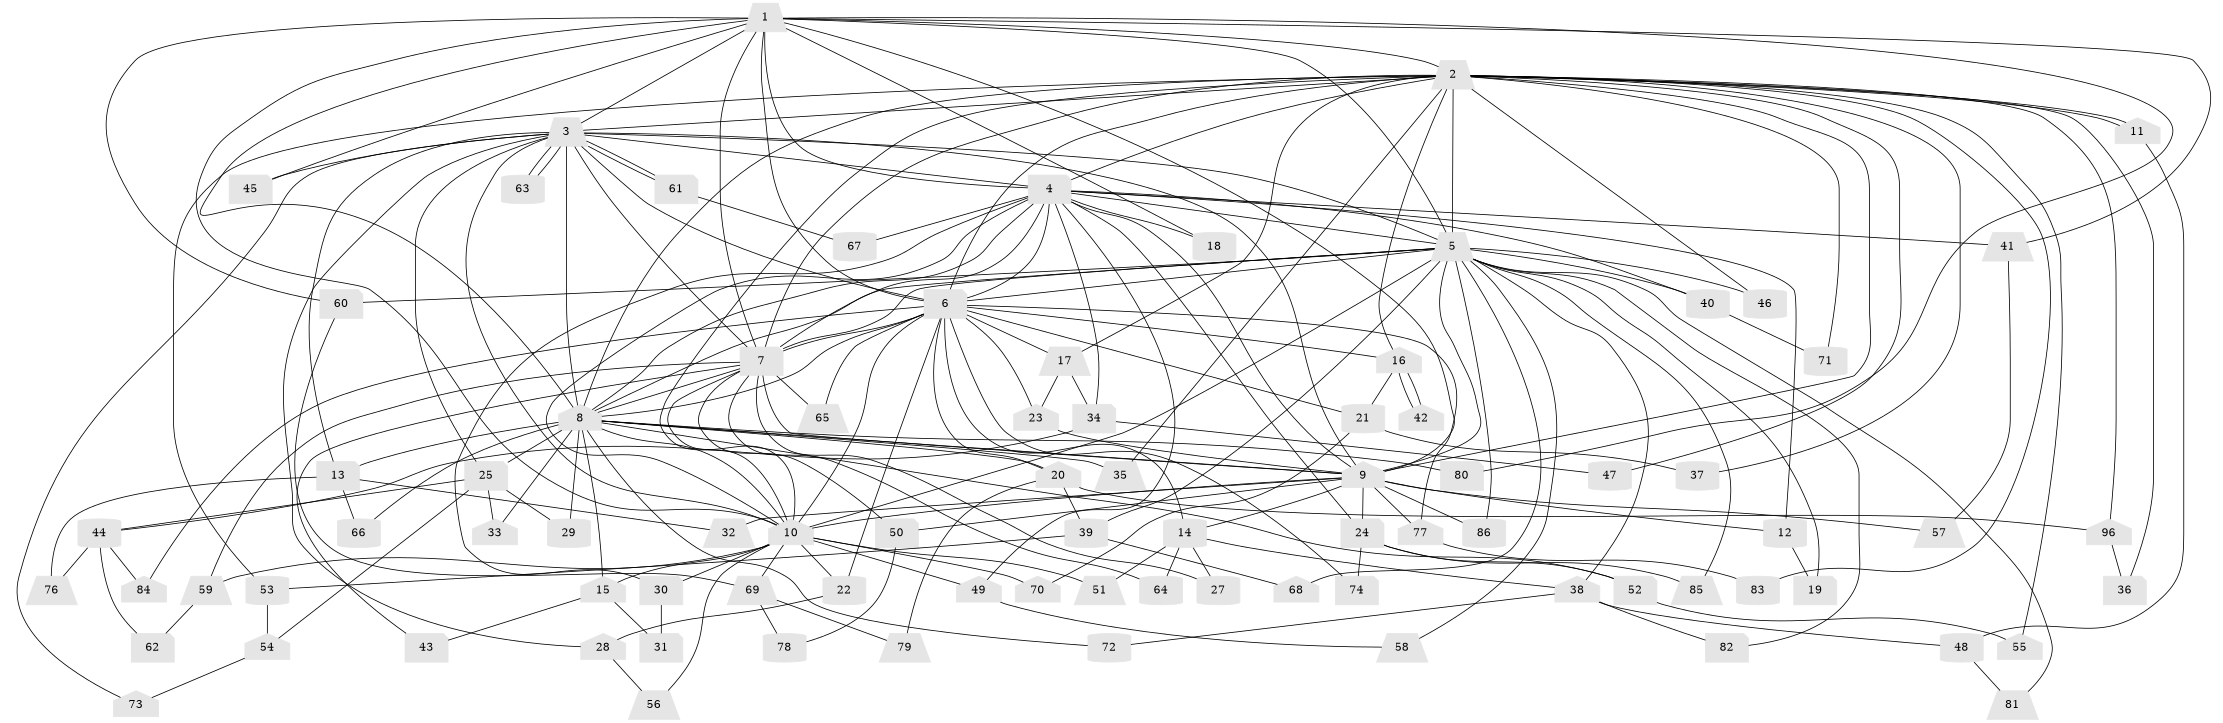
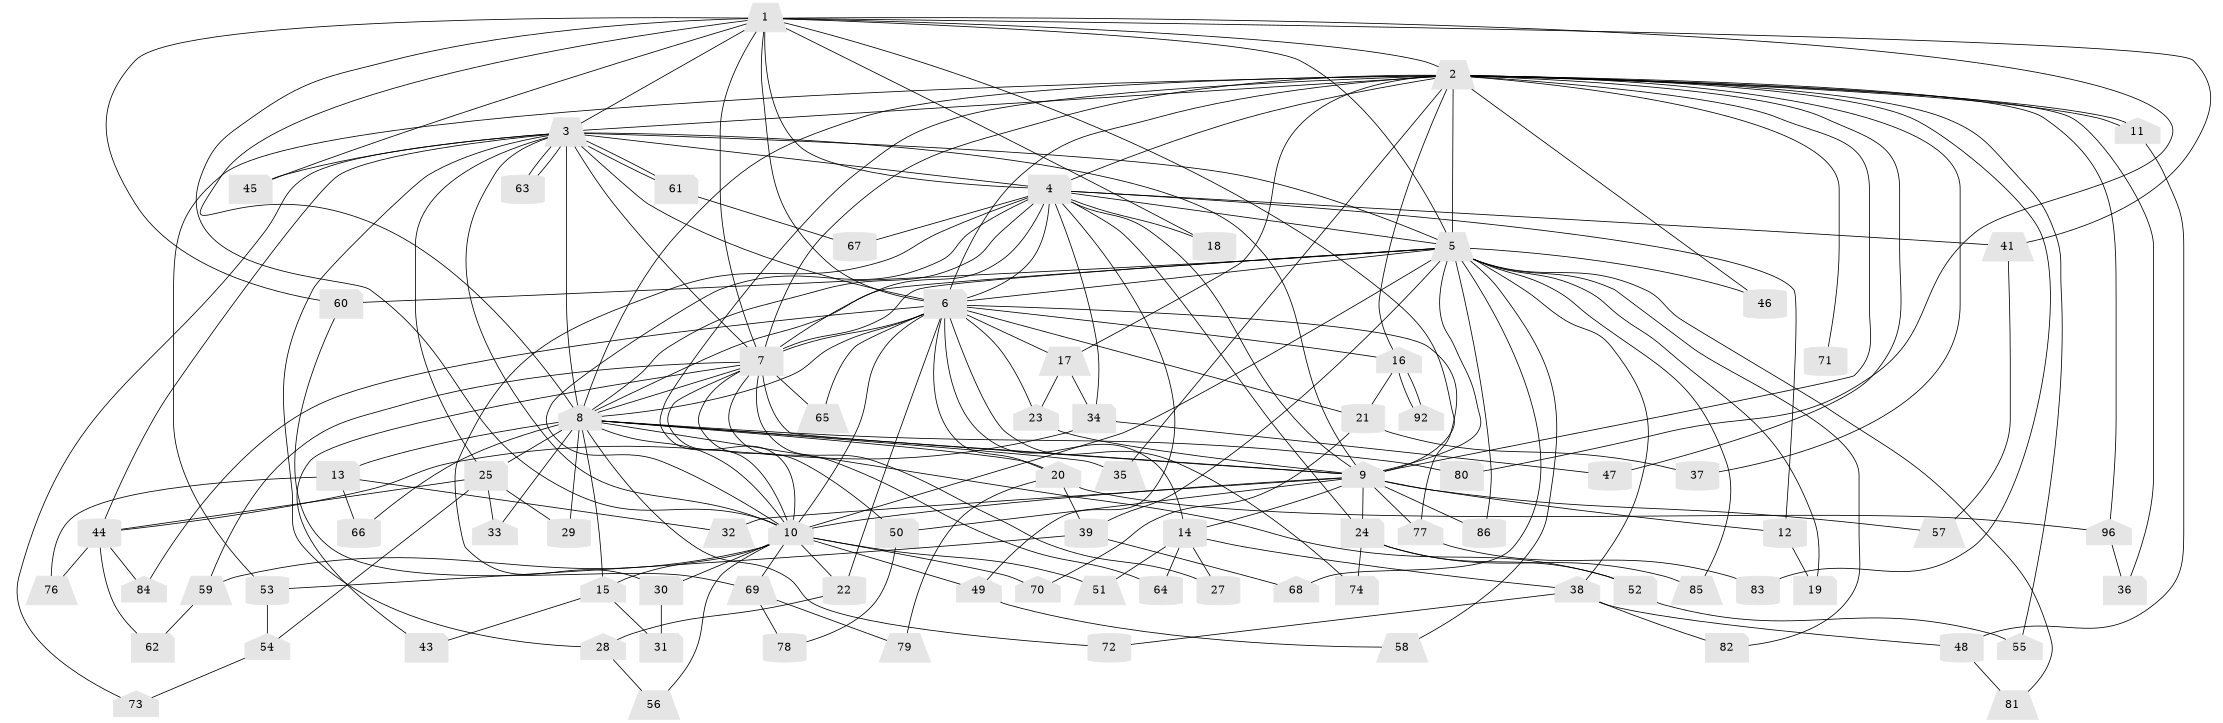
edge "3" -- "13": now "3" -- "44"
node "40": removed
node "42": label "42" -> "92"
